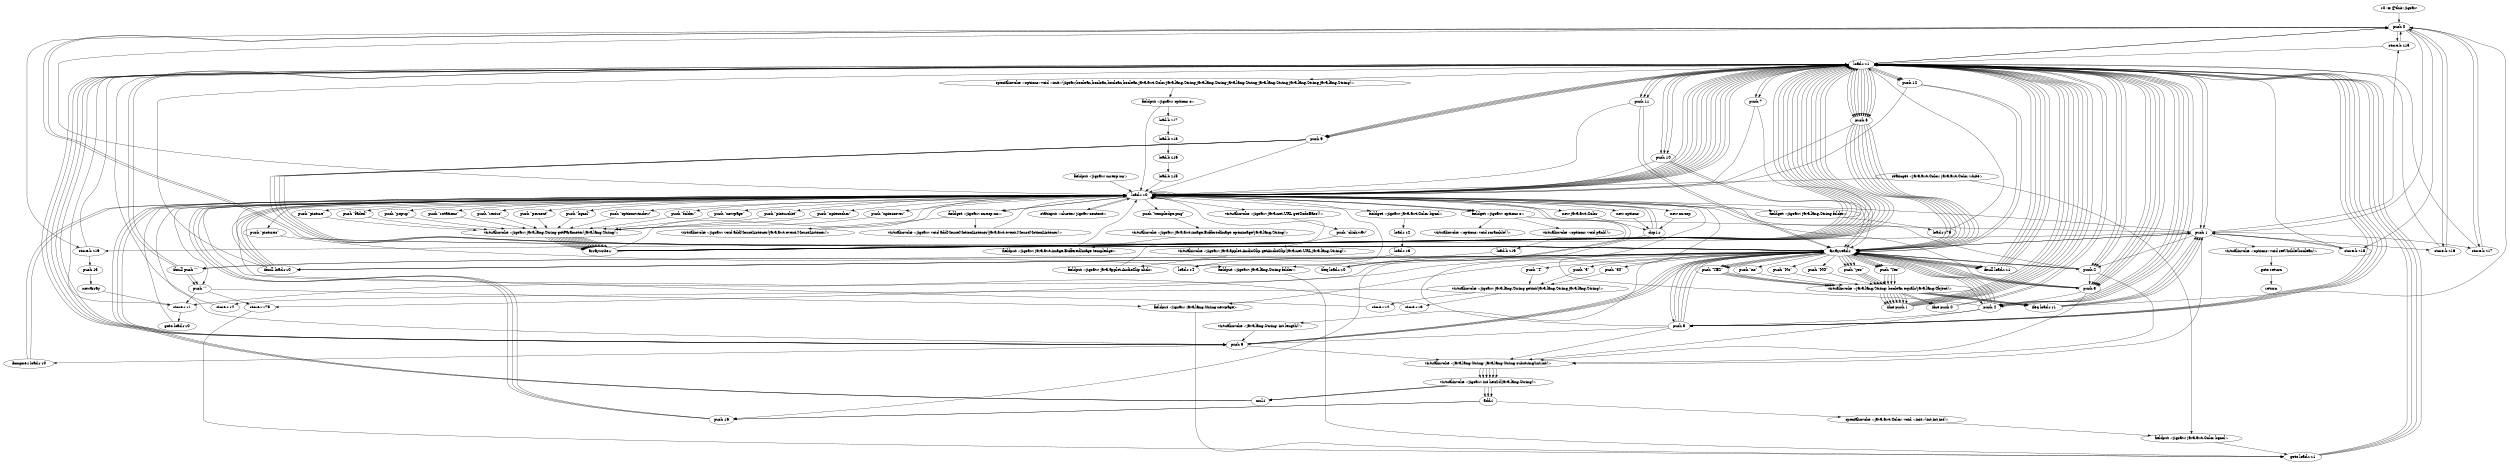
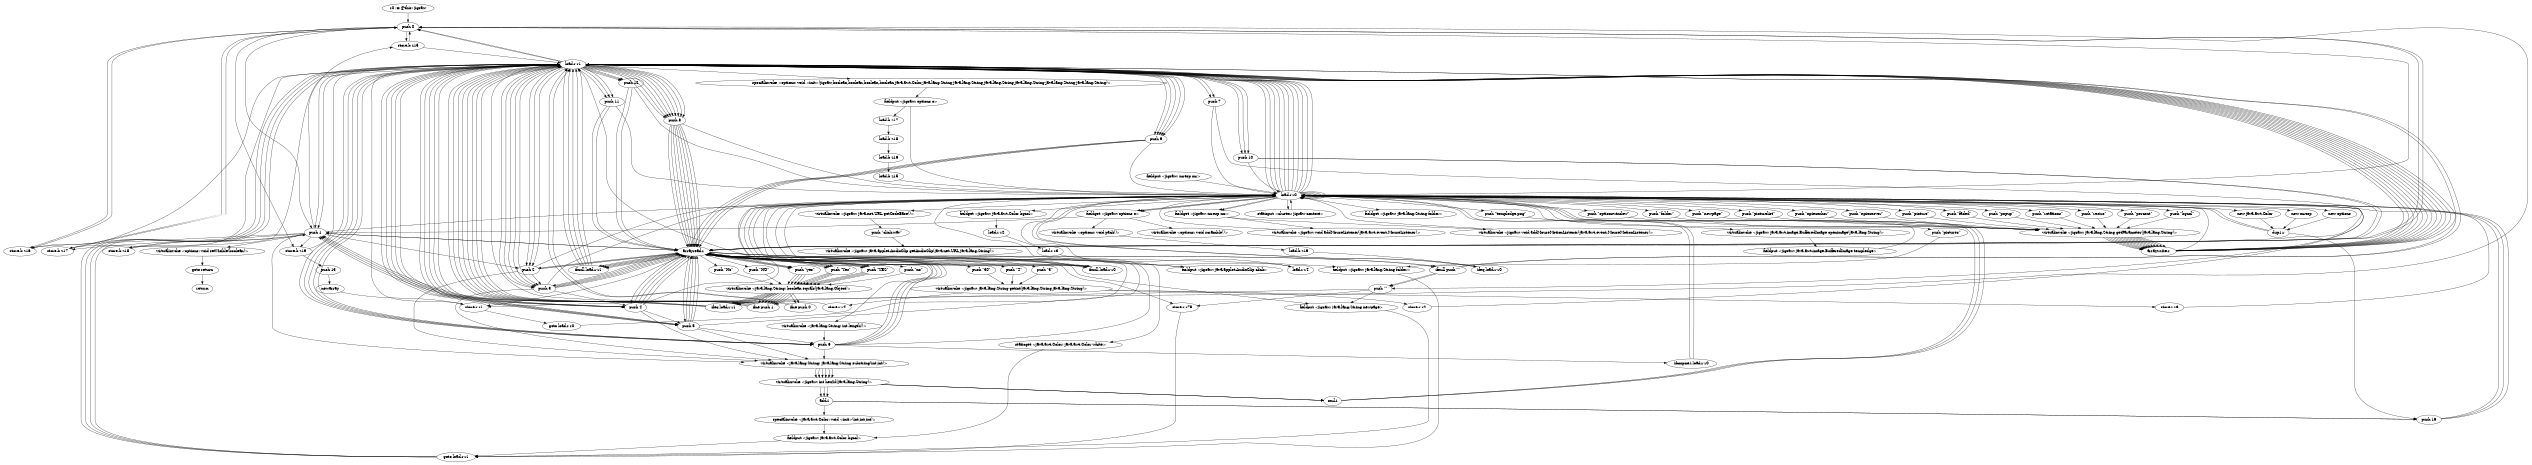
edge "push 0" -> "store.b z18": removed
edge "staticget <java.awt.Color: java.awt.Color white>" -> "load.r r0": reversed
node "load.r r75": removed
